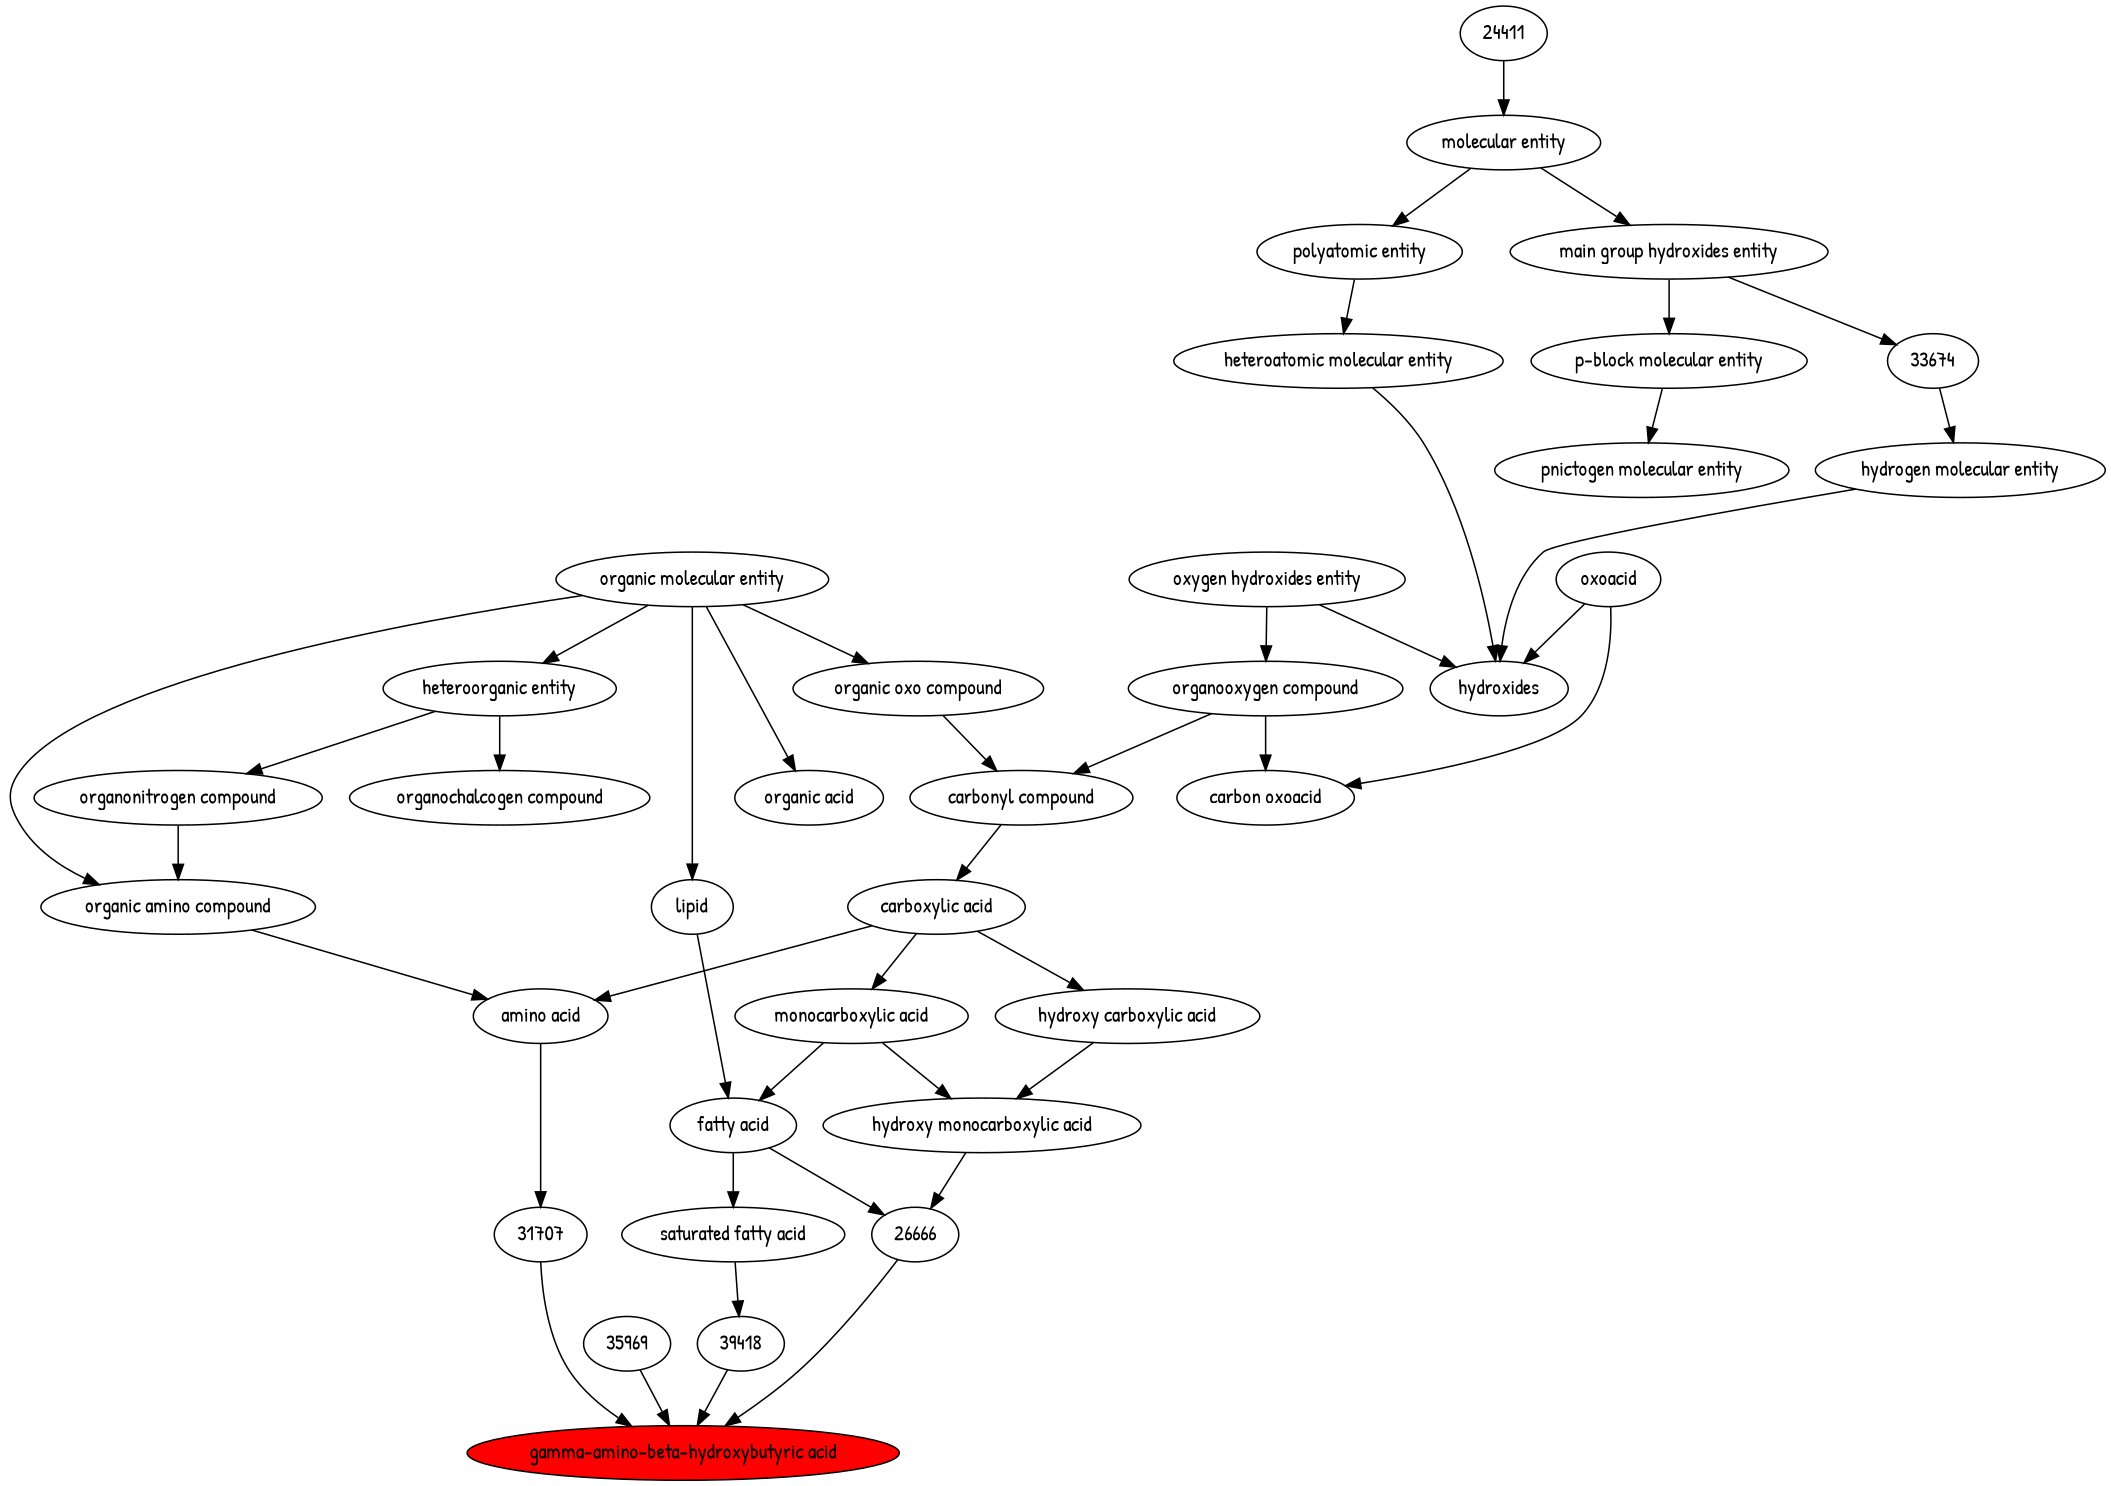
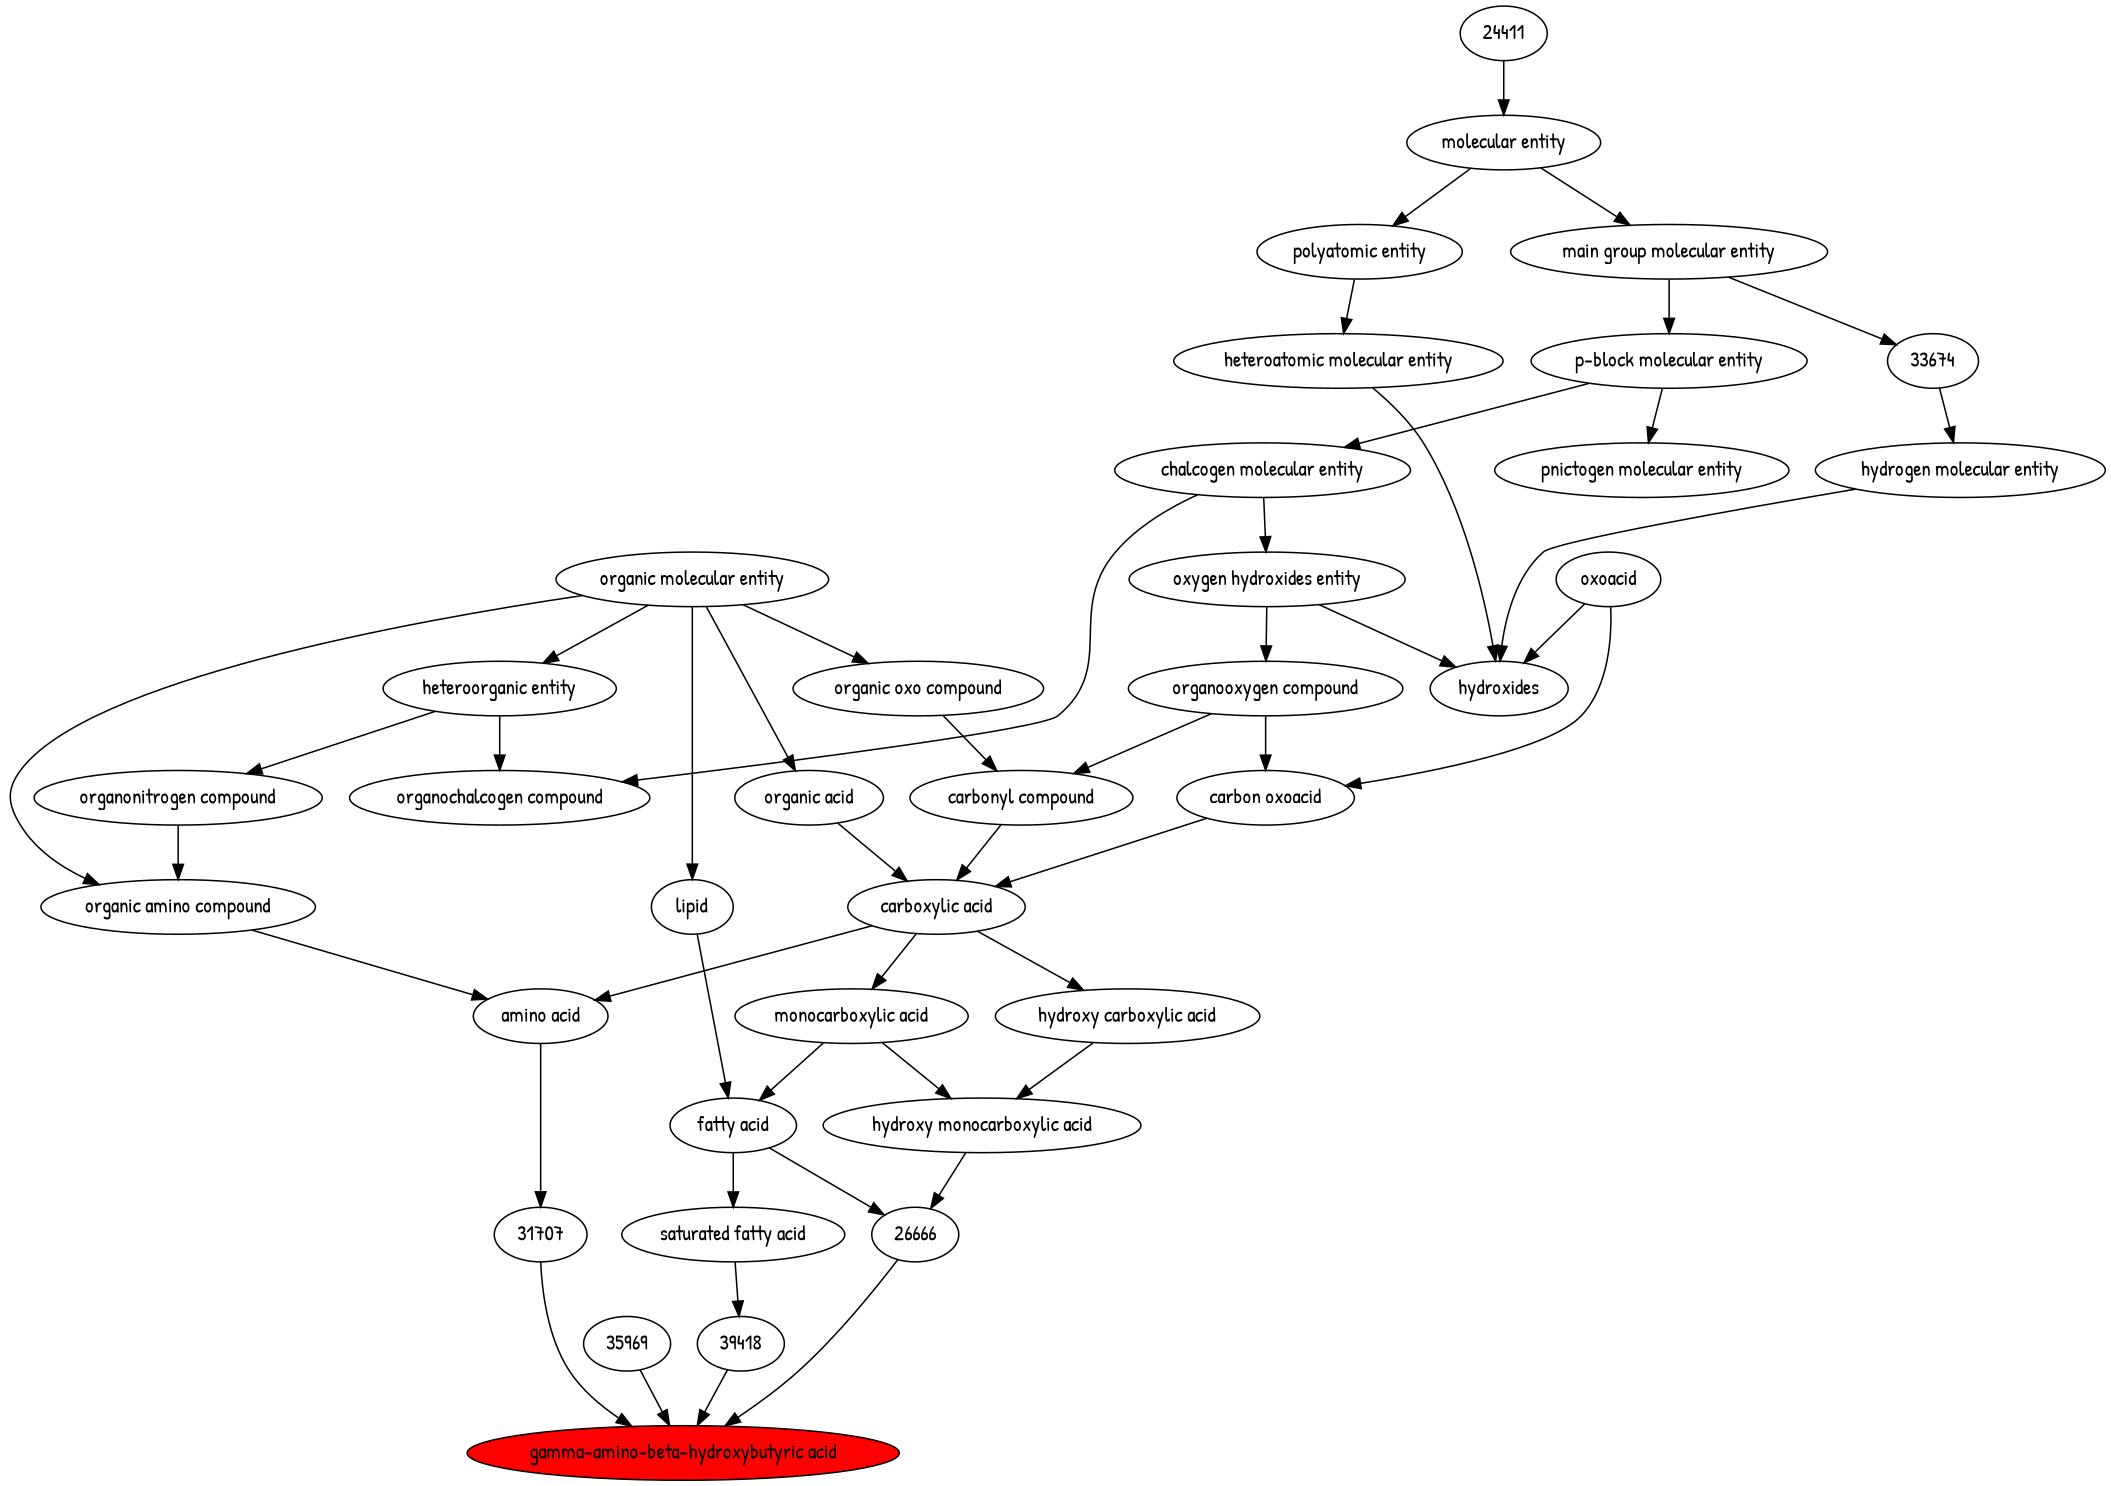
node "main group hydroxides entity": label "main group hydroxides entity" -> "main group molecular entity"
node "chalcogen molecular entity": added
edge "organic acid" -> "carboxylic acid": added
edge "carbon oxoacid" -> "carboxylic acid": added
